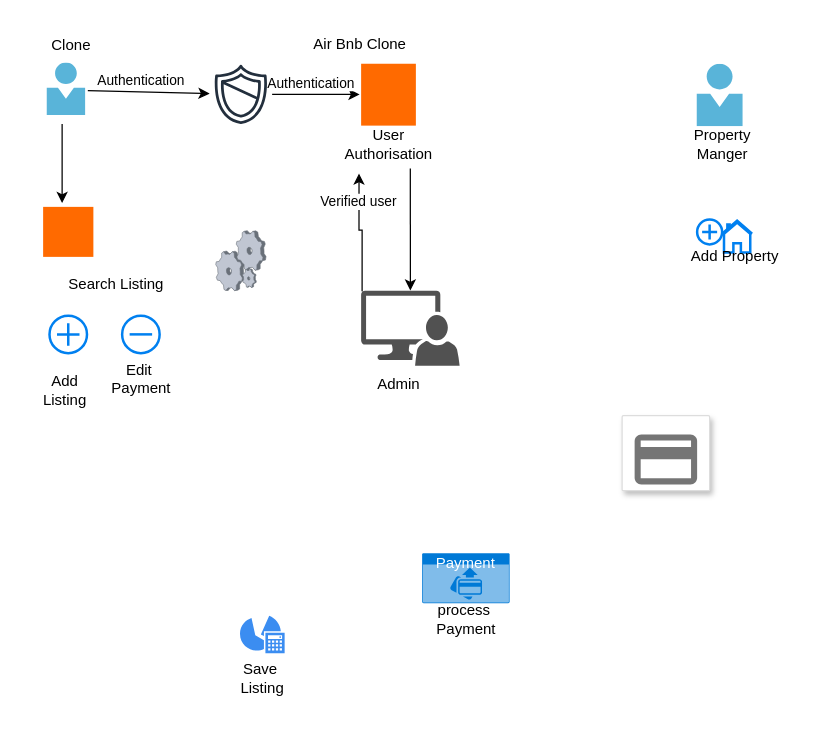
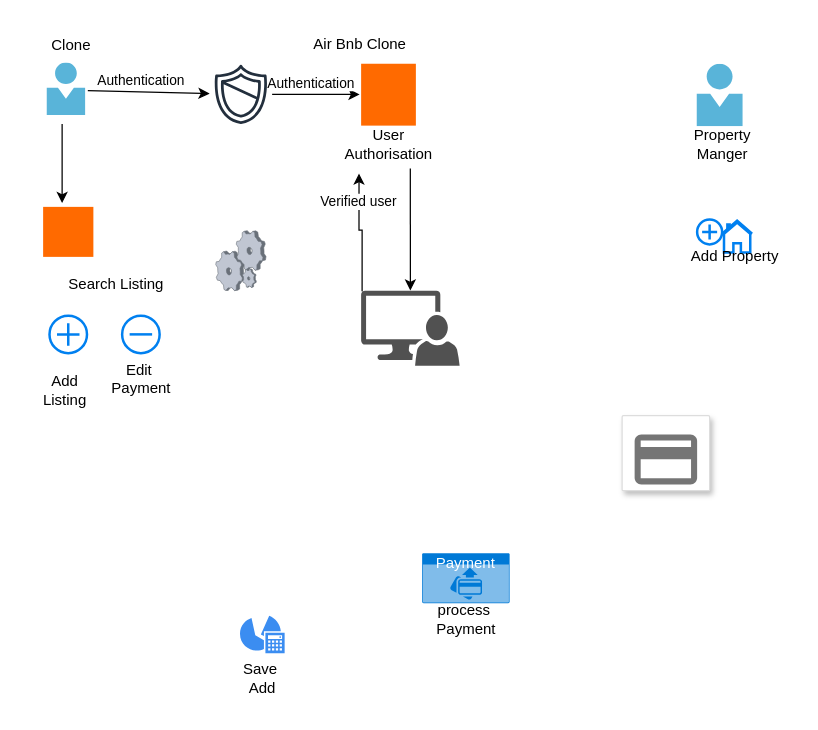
node "Admin": removed
node "Save Listing": label "Save Listing" -> "Save Add"
